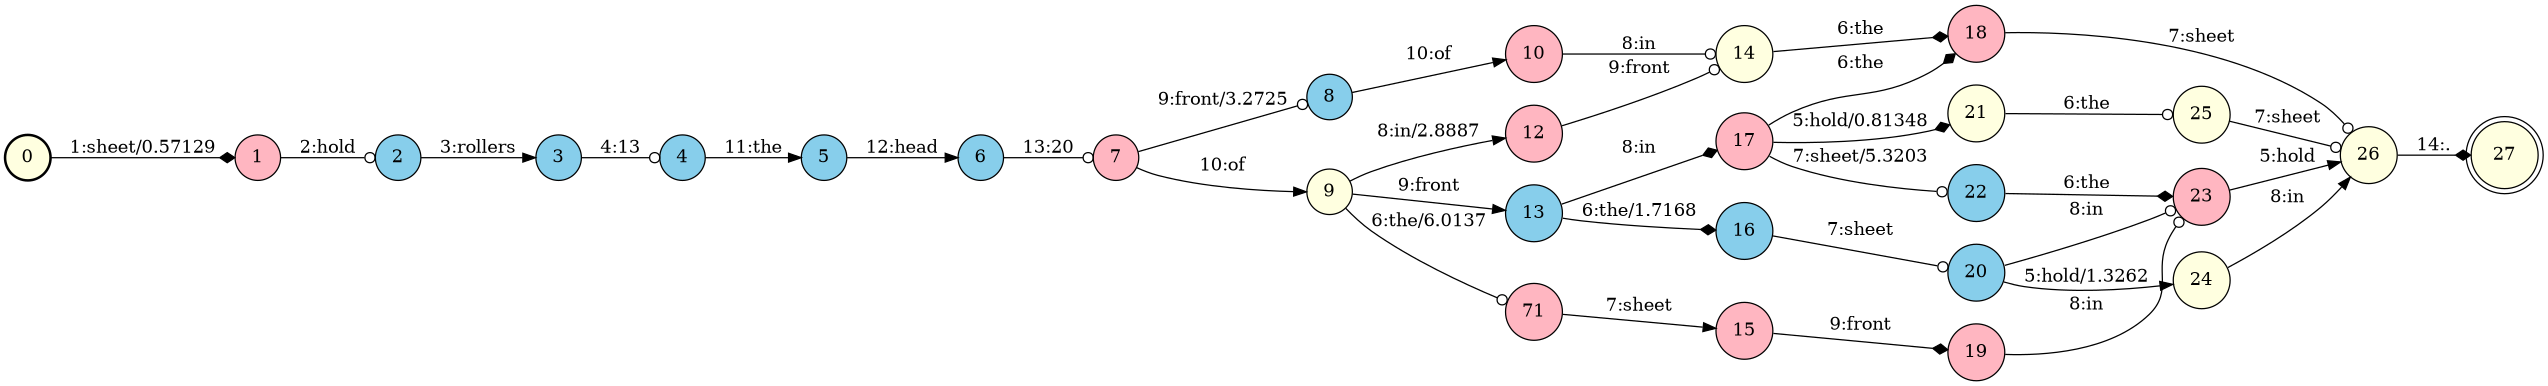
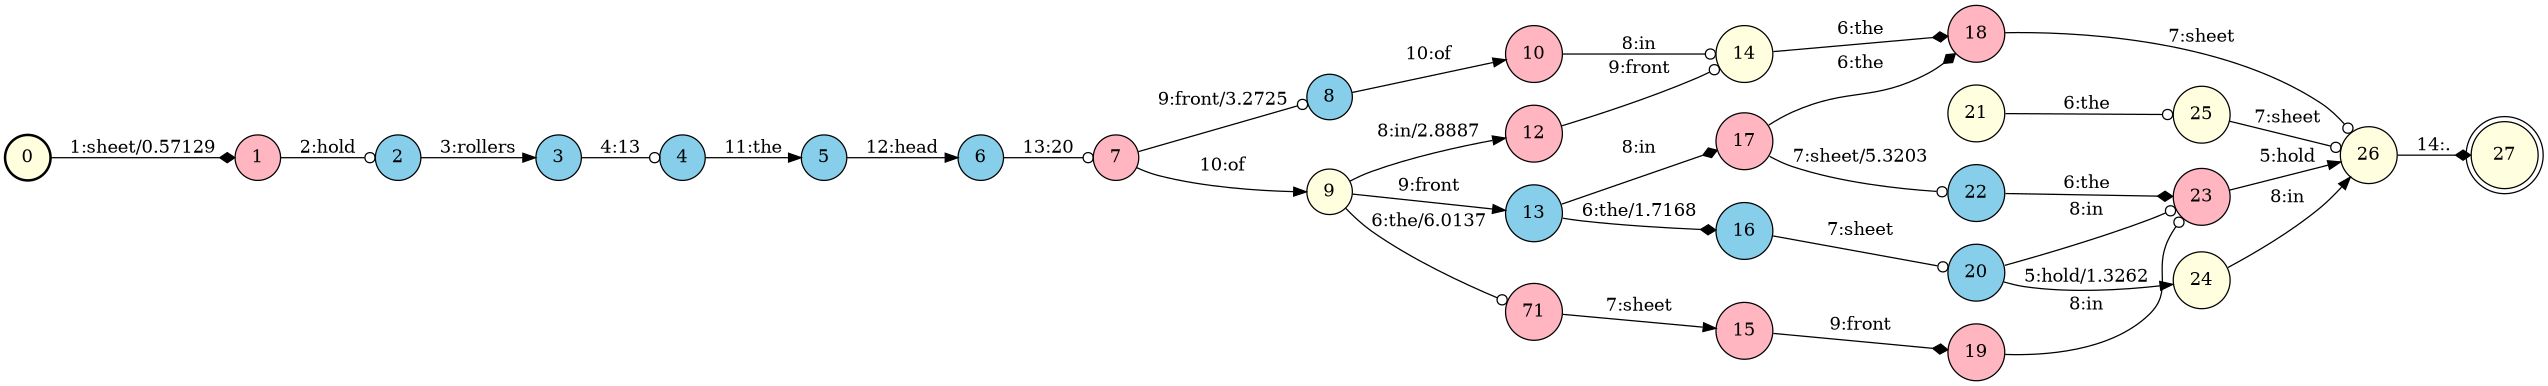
edge "17" -> "21": removed, label "5:hold/0.81348"
